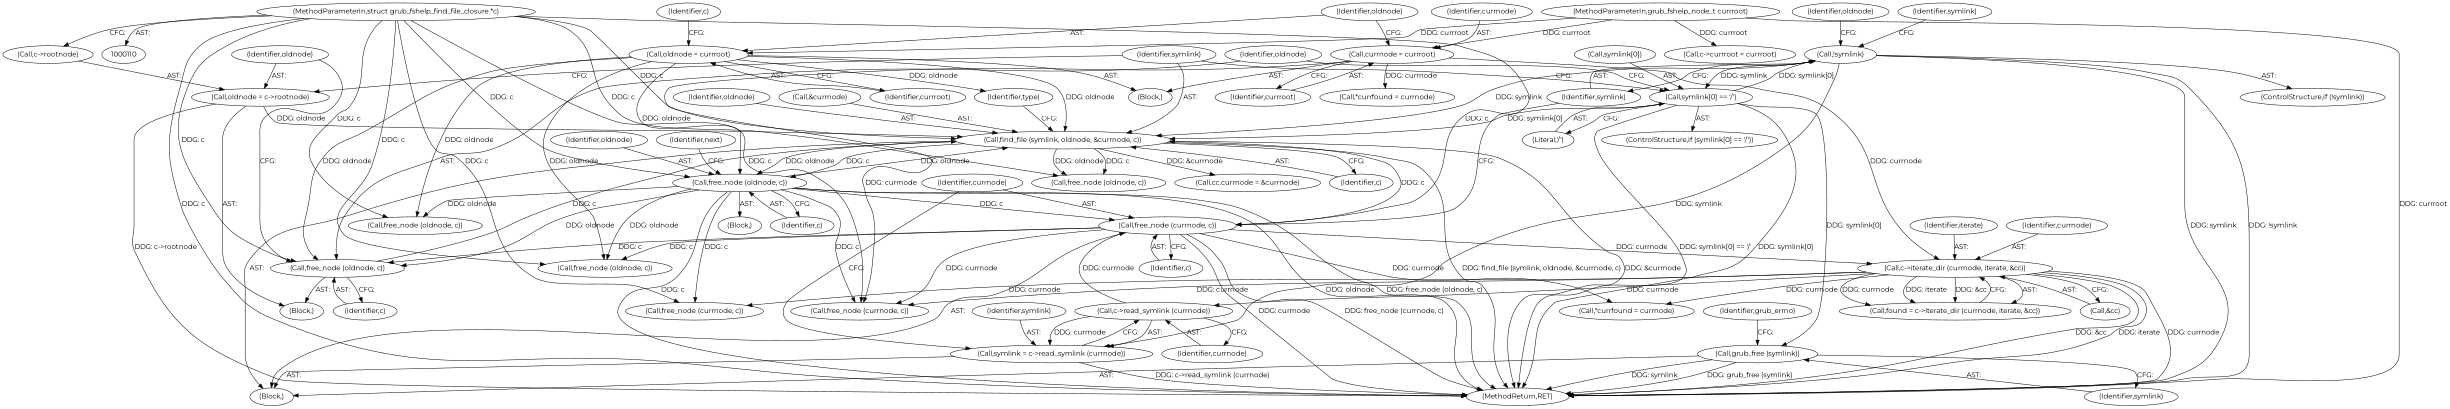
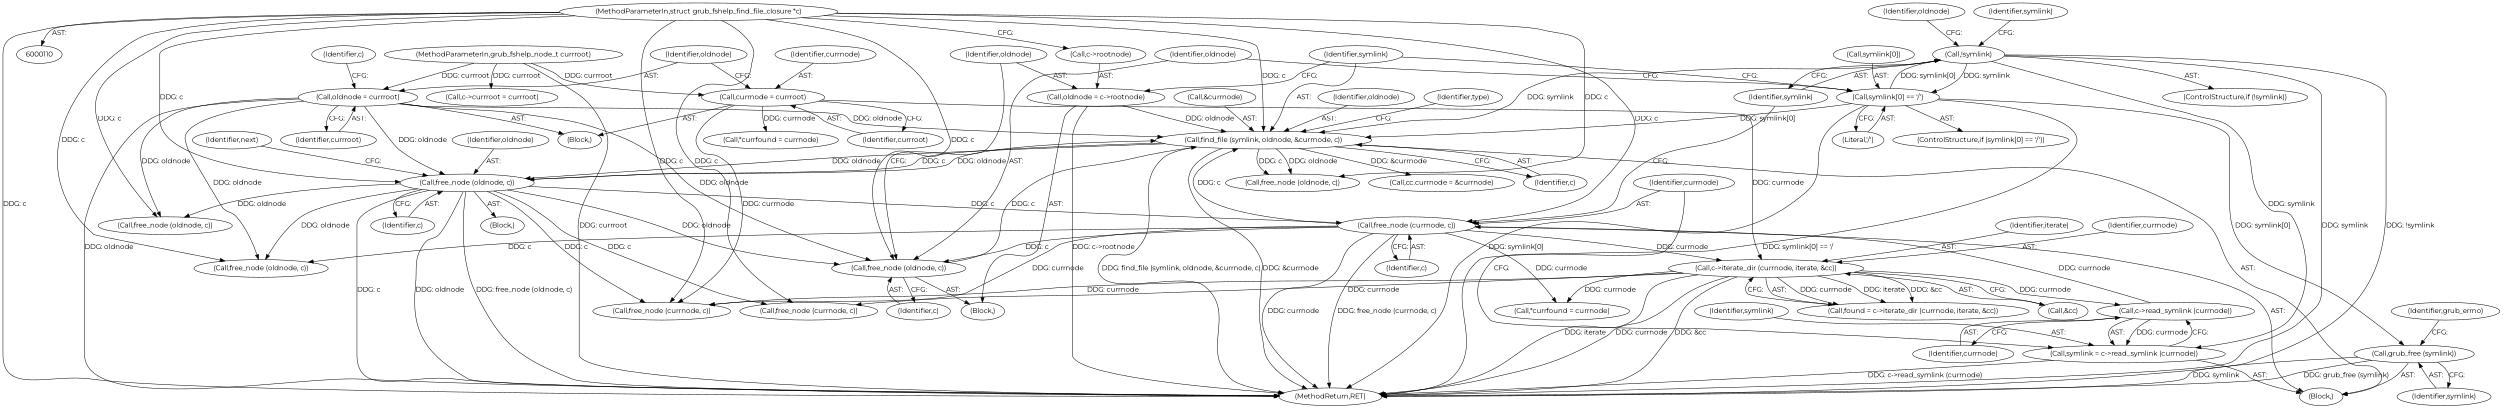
node "1000110": label "1000110" -> "6000110"
edge "(Call,oldnode = currroot)" -> "(Identifier,type)": now "(Call,oldnode = currroot)" -> "(MethodReturn,RET)"
